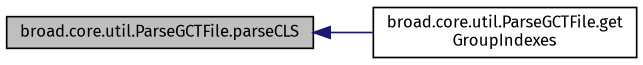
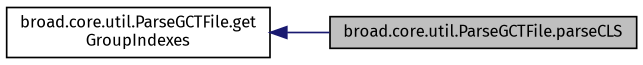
edge "broad.core.util.ParseGCTFile.get GroupIndexes" -> "broad.core.util.ParseGCTFile.parseCLS": reversed
